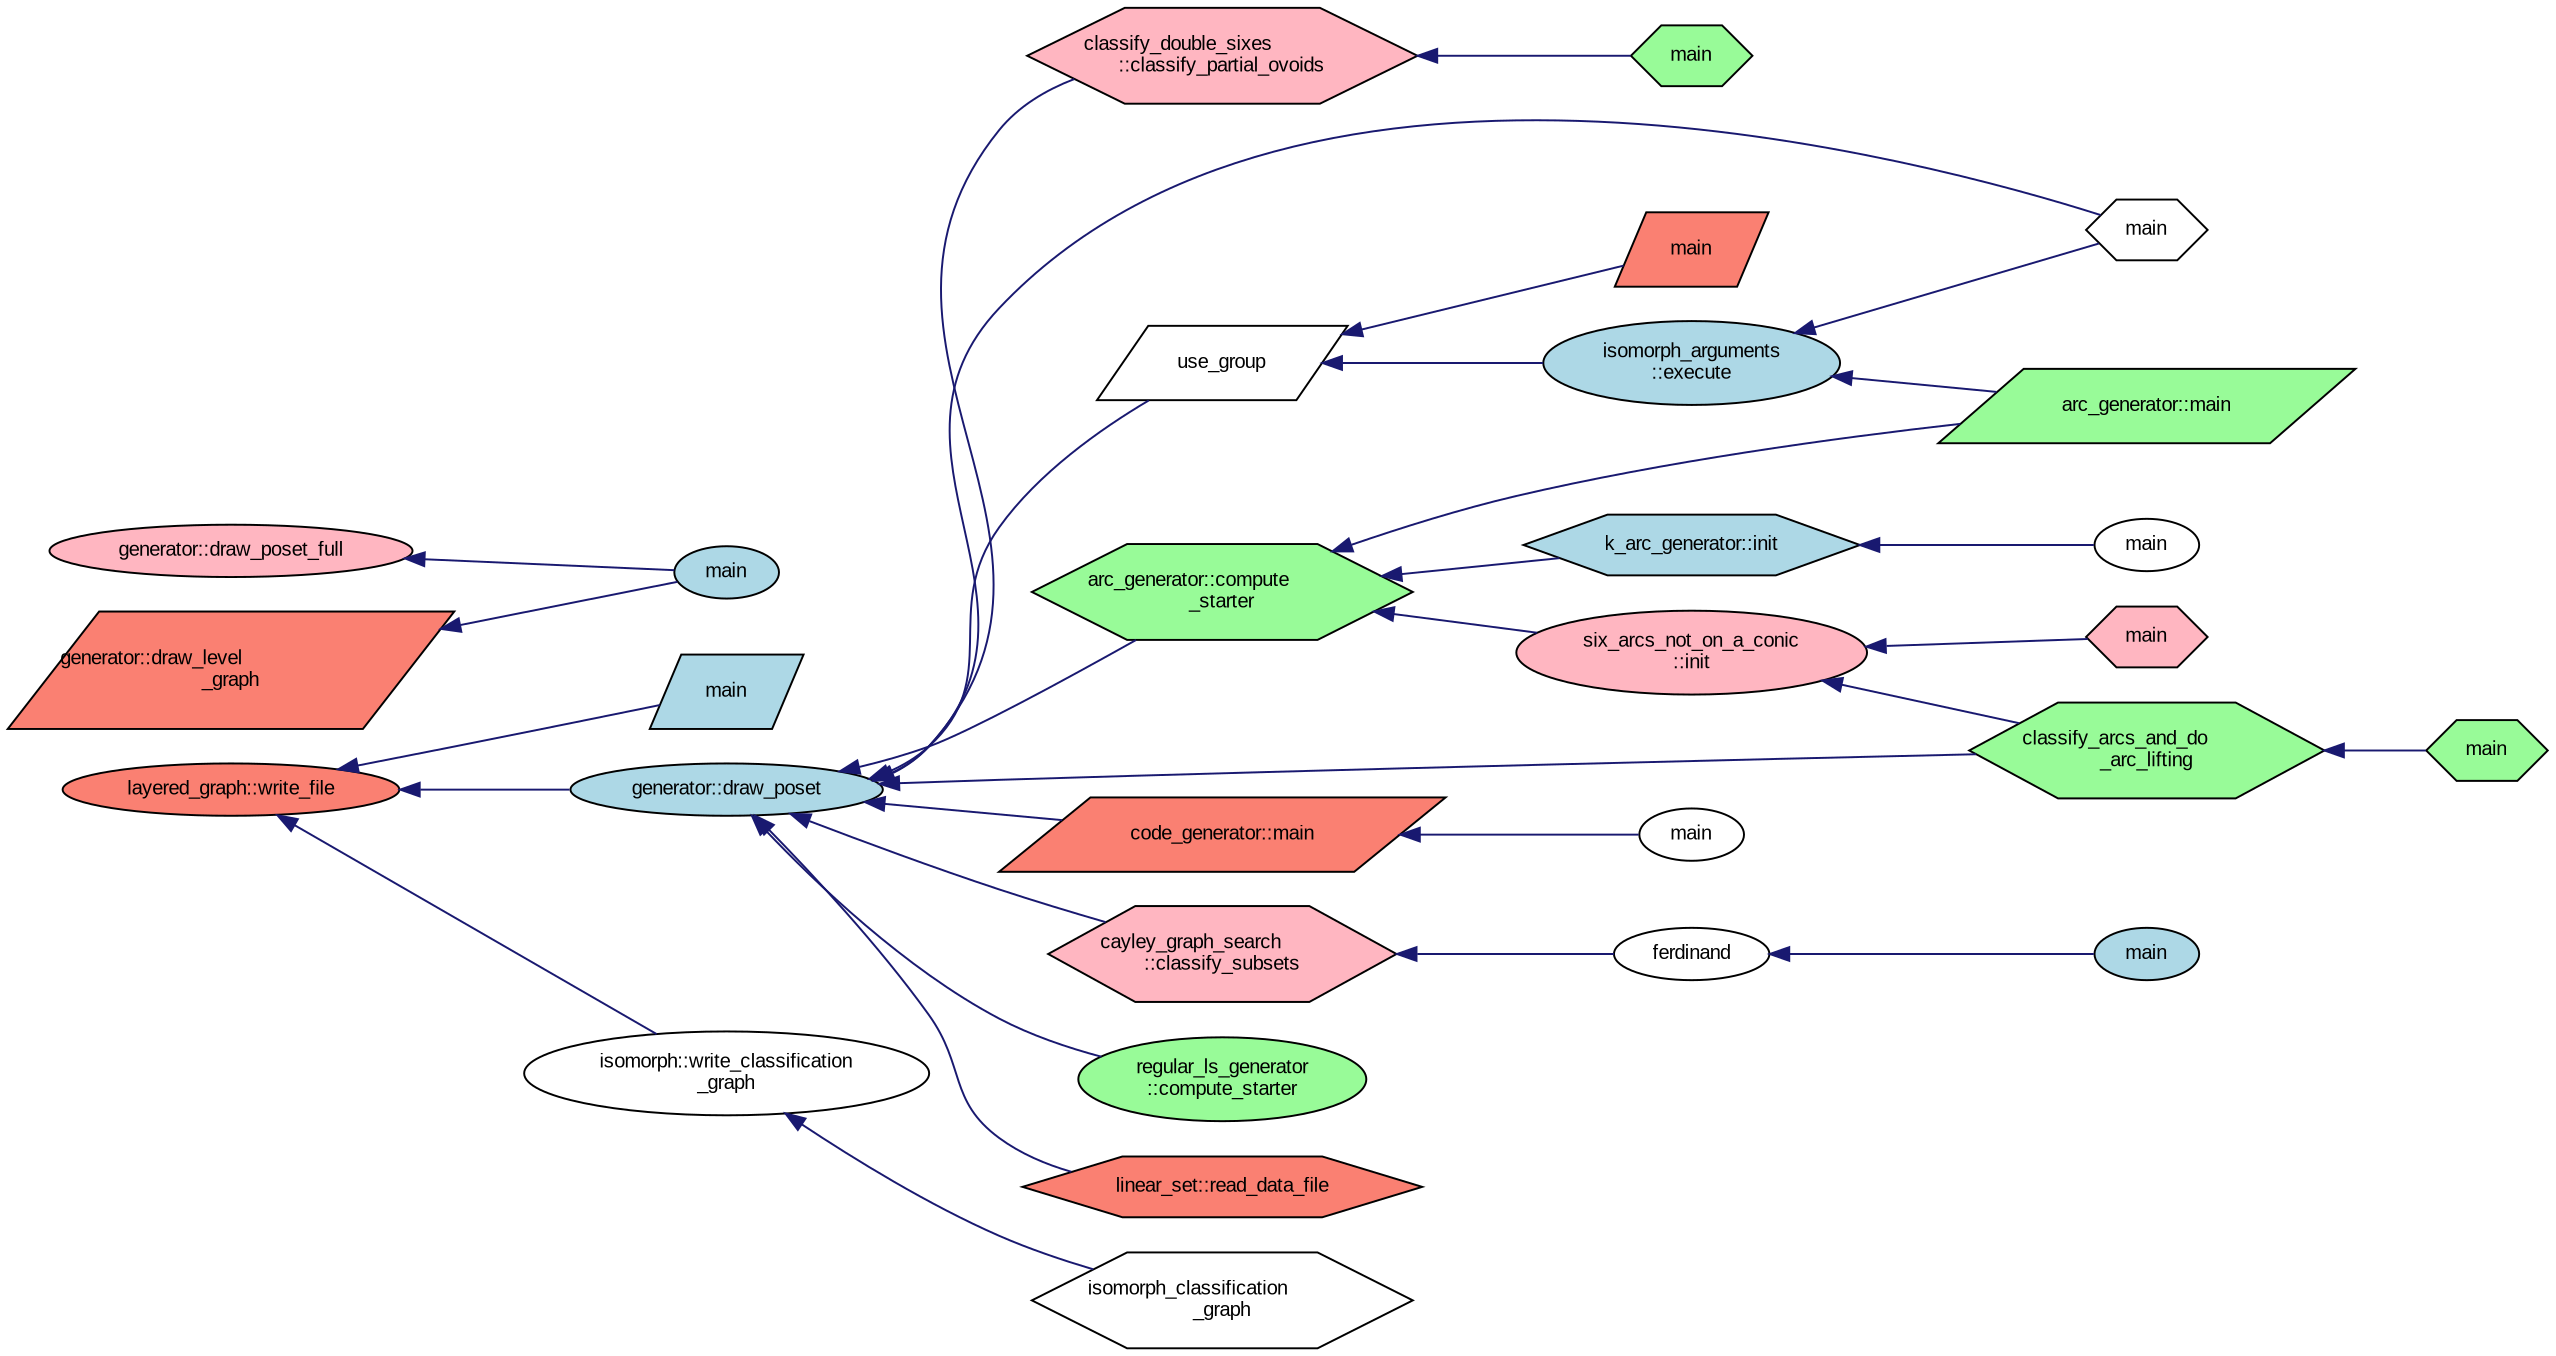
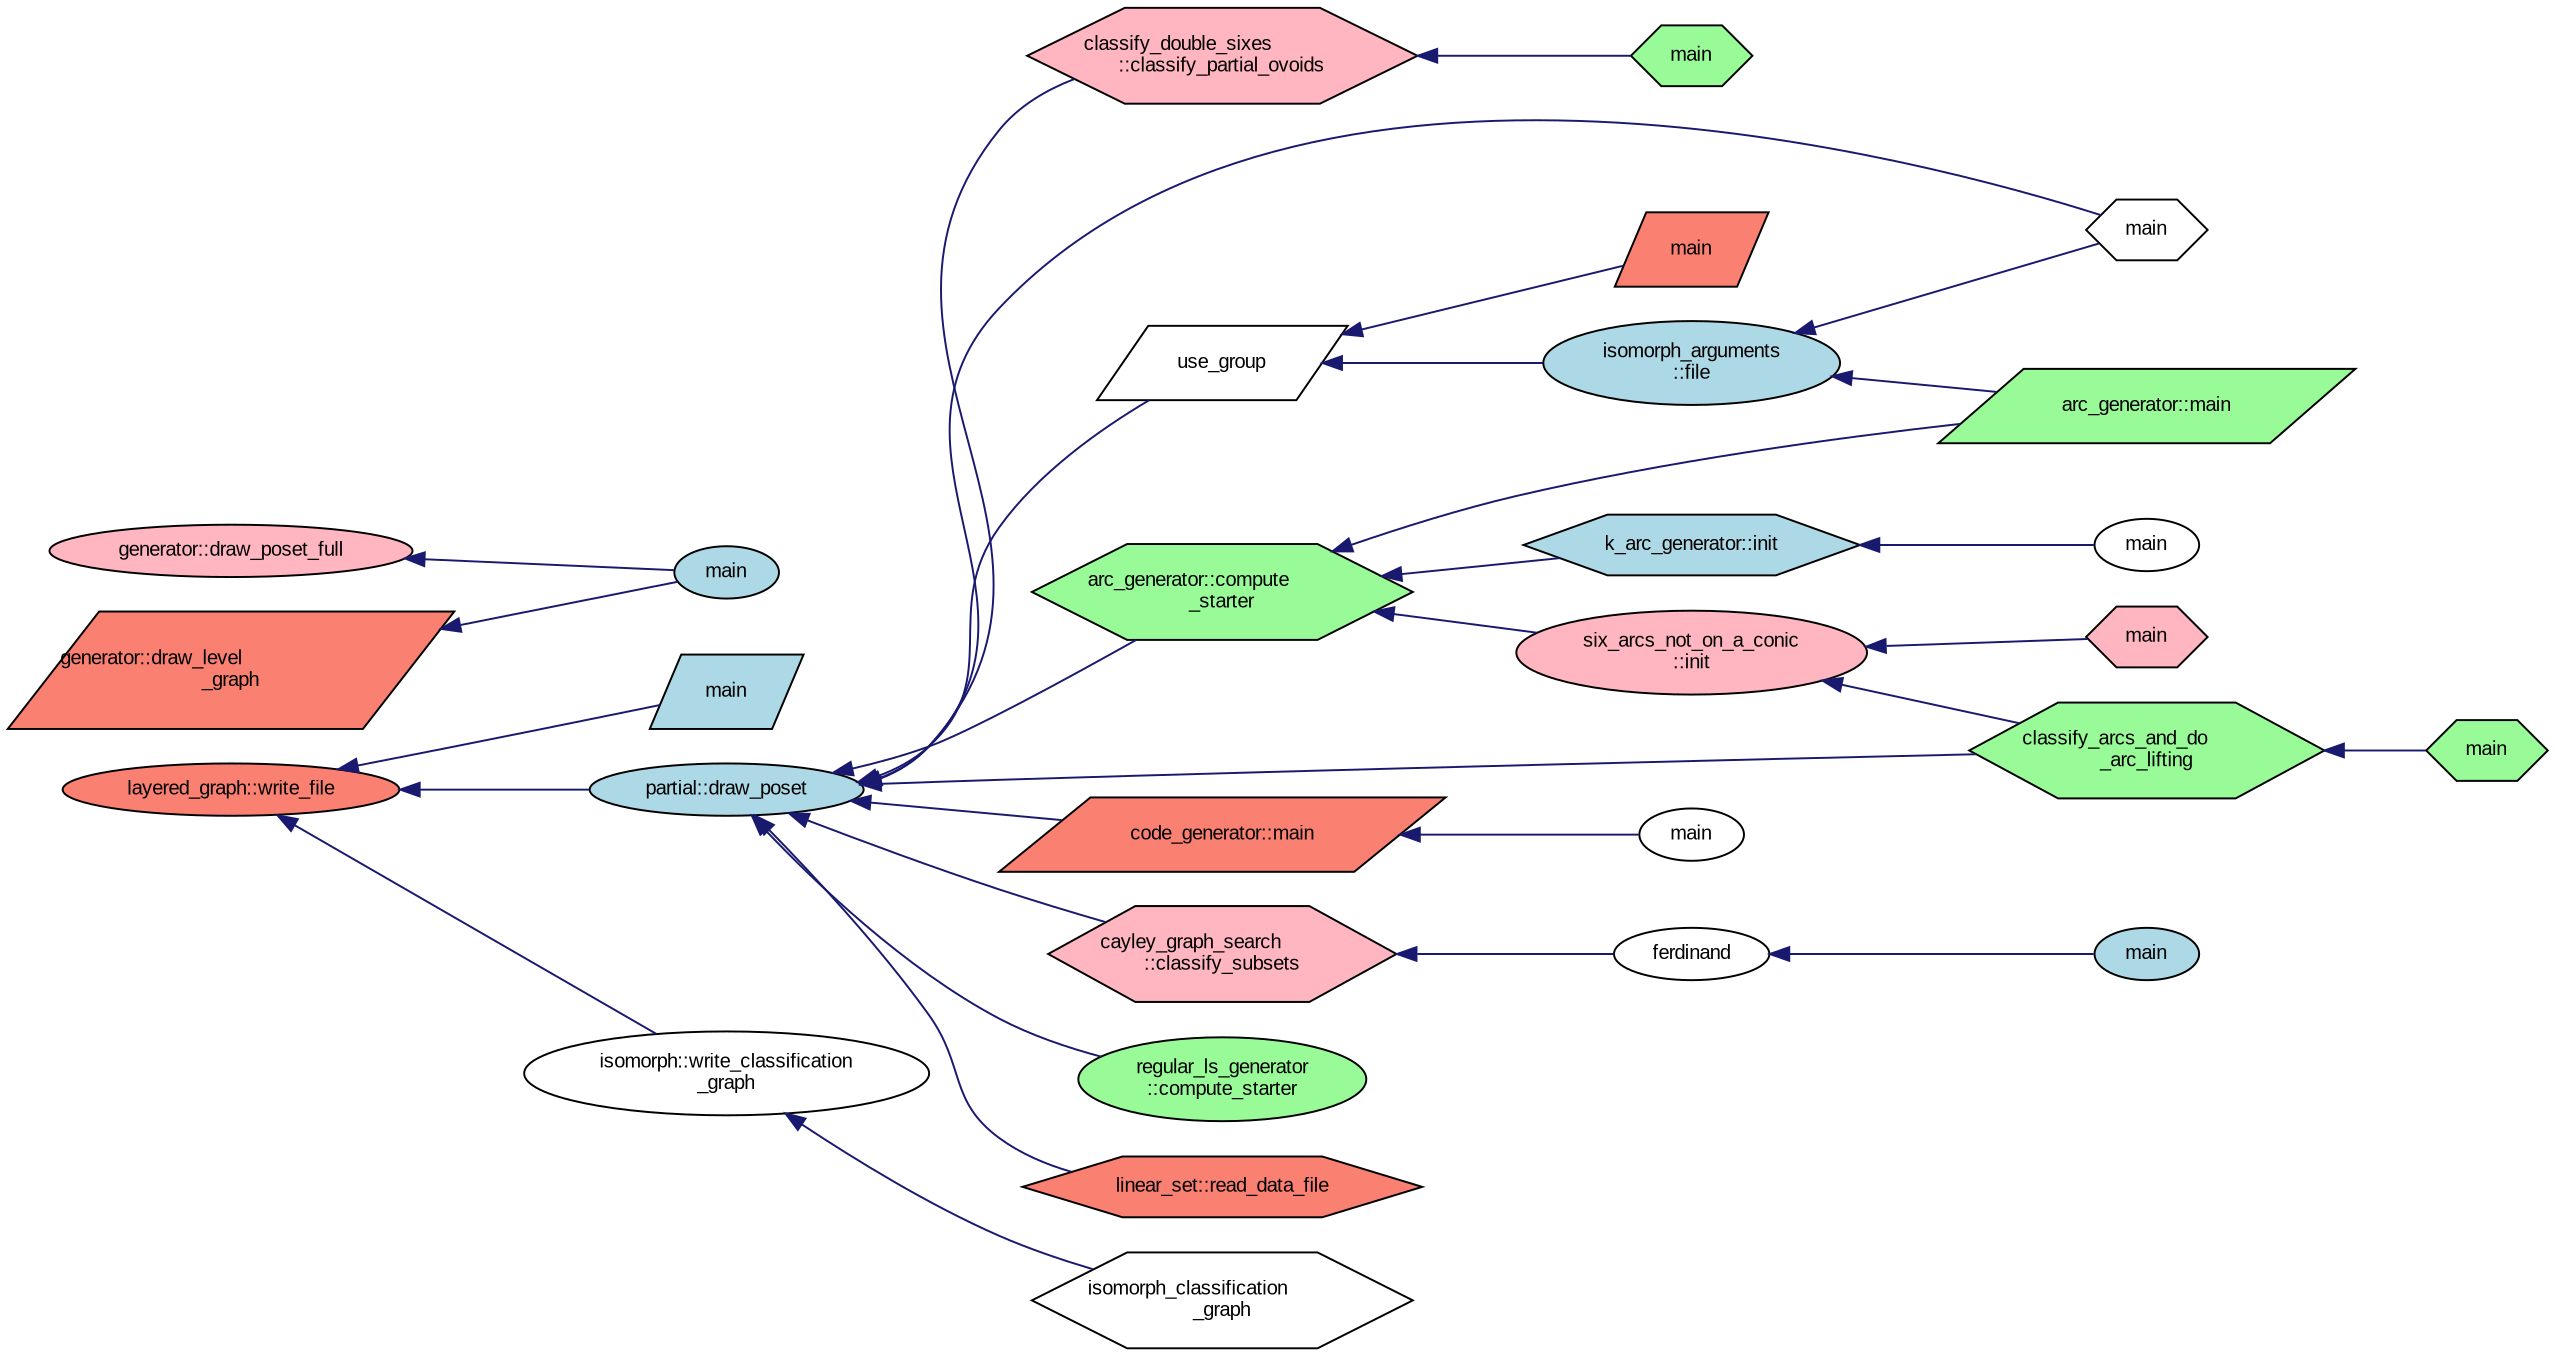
node "isomorph_arguments ::execute": label "isomorph_arguments ::execute" -> "isomorph_arguments ::file"
node "generator::draw_poset": label "generator::draw_poset" -> "partial::draw_poset"
